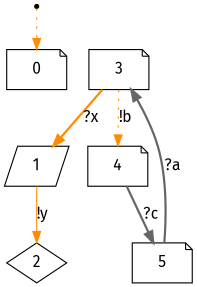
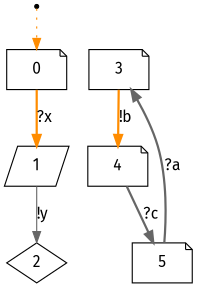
edge "3" -> "4": style dotted -> bold
edge "3" -> "1": now "0" -> "1"
edge "1" -> "2": color darkorange -> gray40
